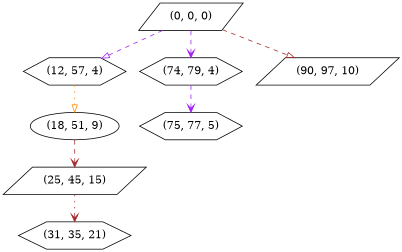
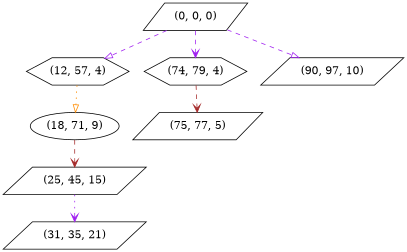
edge "(0, 0, 0)" -> "(90, 97, 10)": color brown -> purple
edge "(74, 79, 4)" -> "(75, 77, 5)": color purple -> brown
node "(18, 51, 9)": label "(18, 51, 9)" -> "(18, 71, 9)"
node "(75, 77, 5)": shape hexagon -> parallelogram
edge "(25, 45, 15)" -> "(31, 35, 21)": color brown -> purple
node "(31, 35, 21)": shape hexagon -> parallelogram
